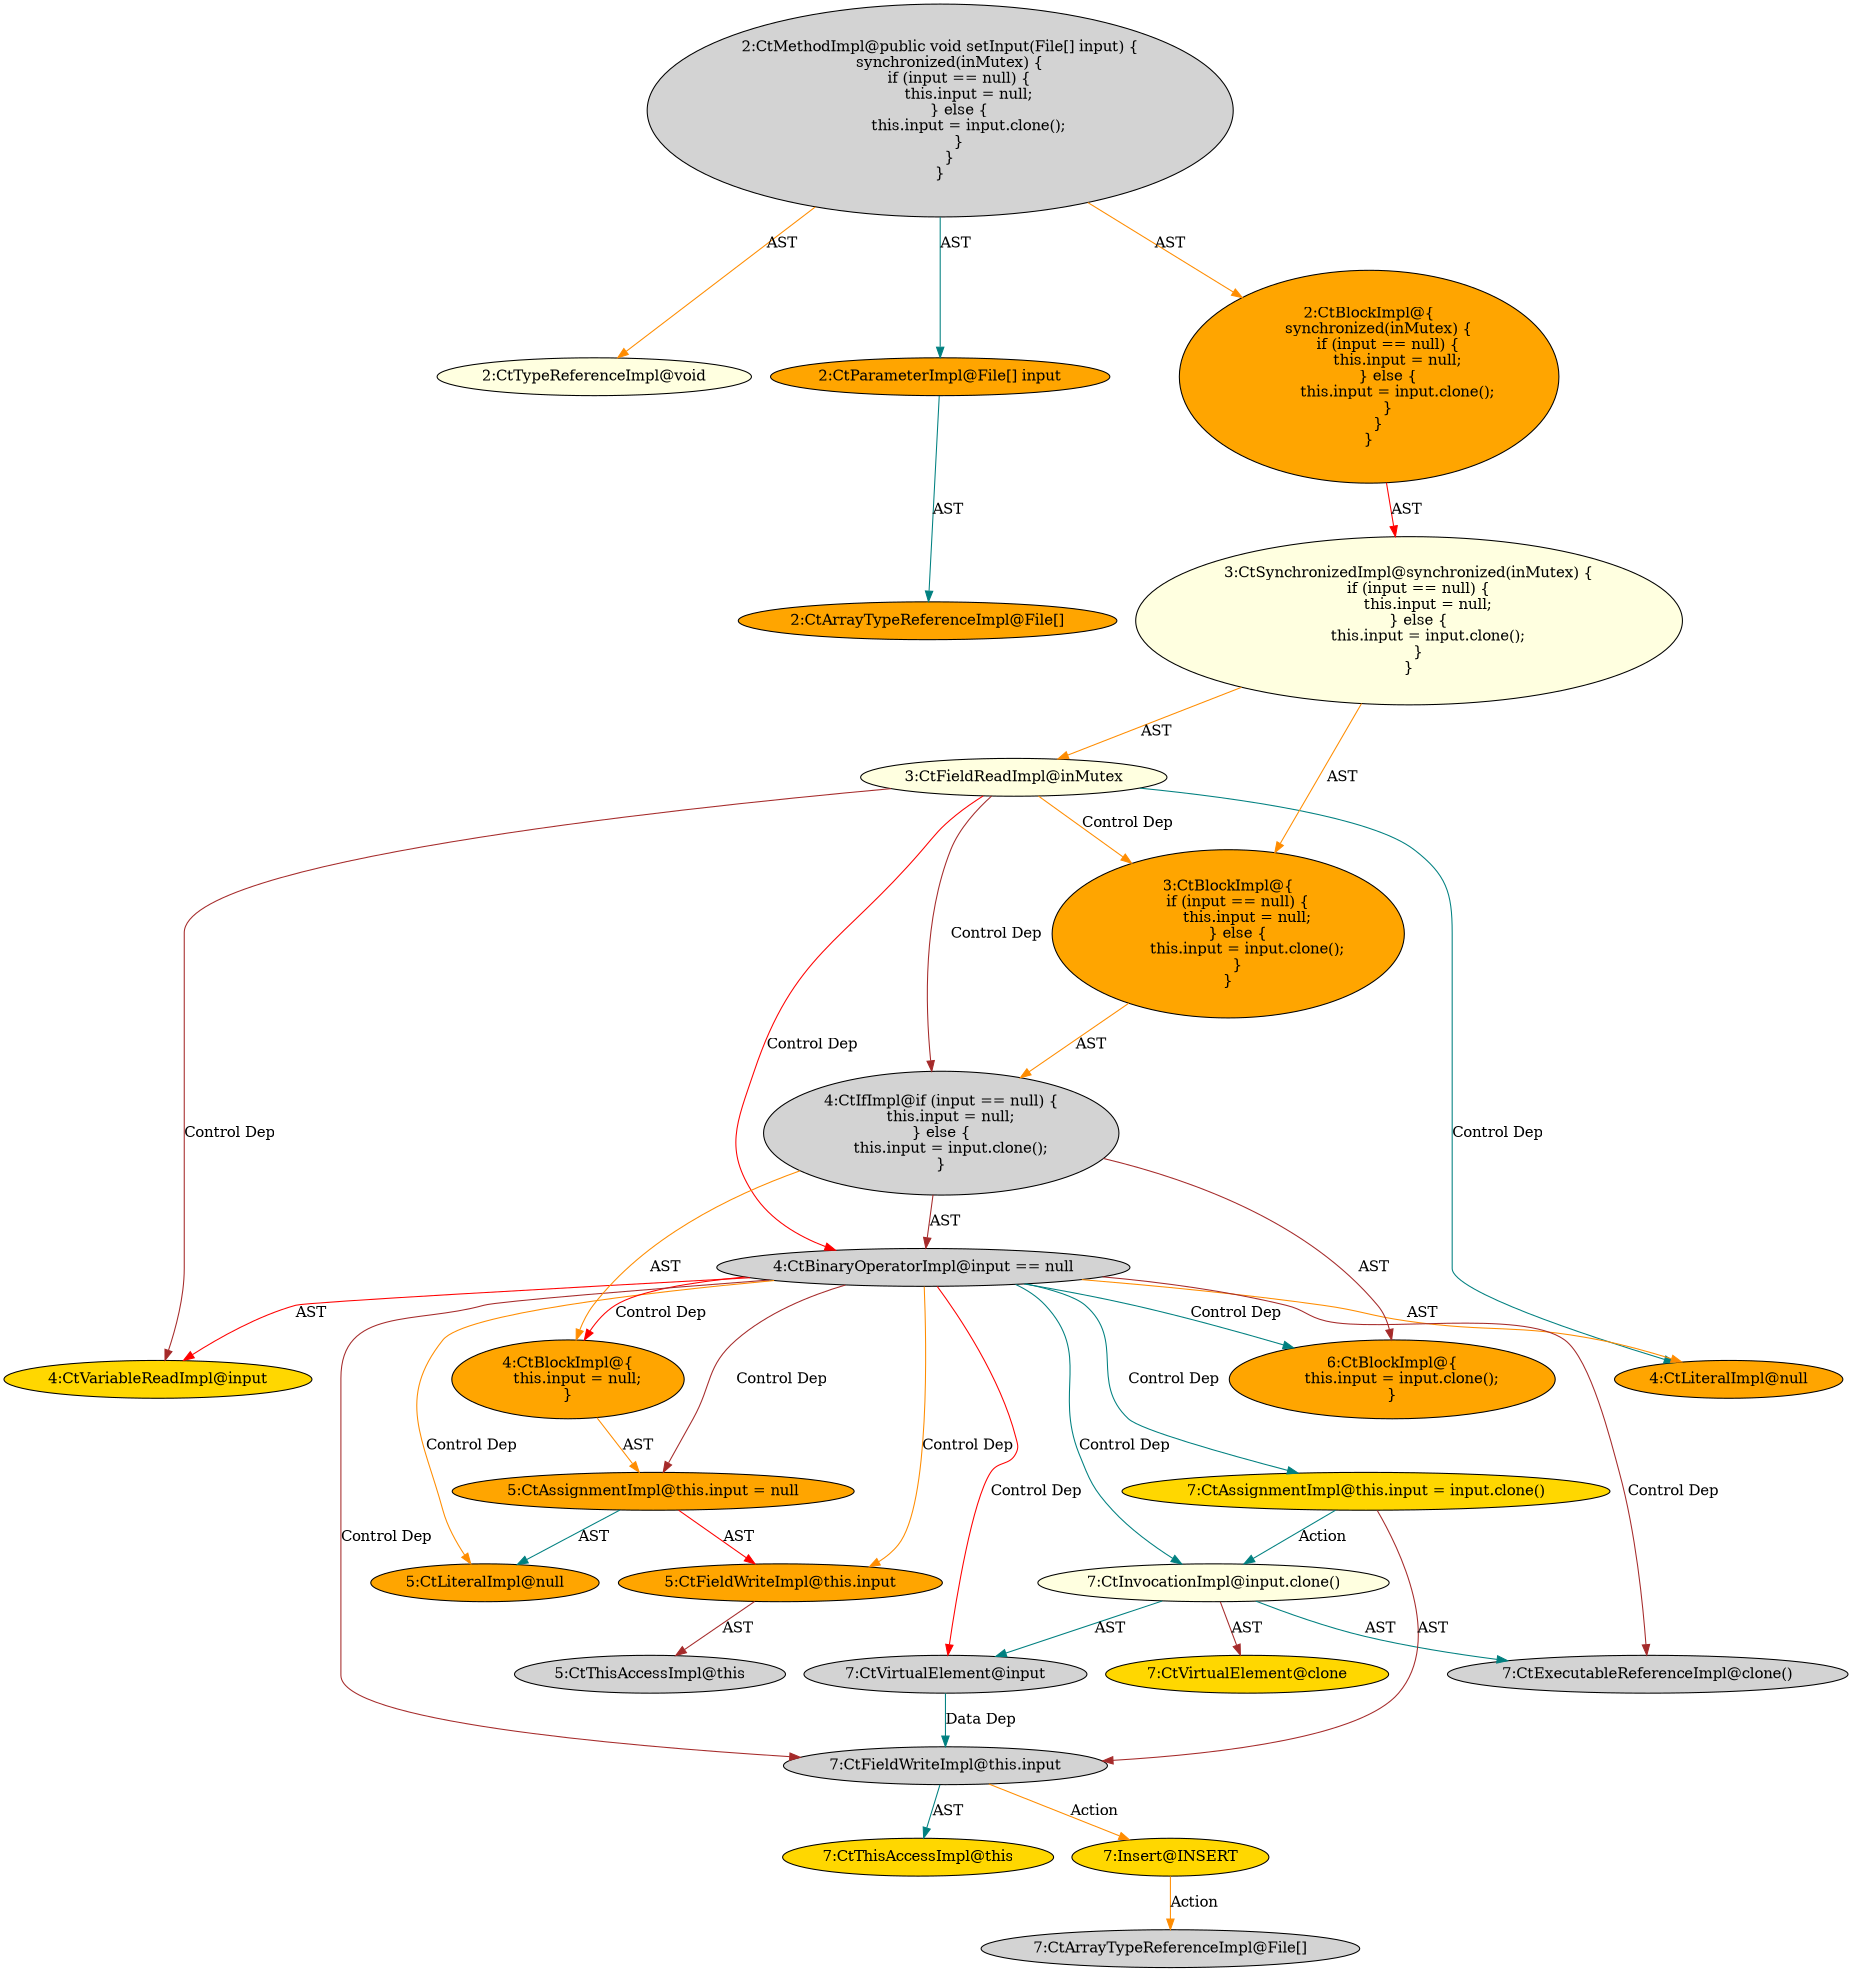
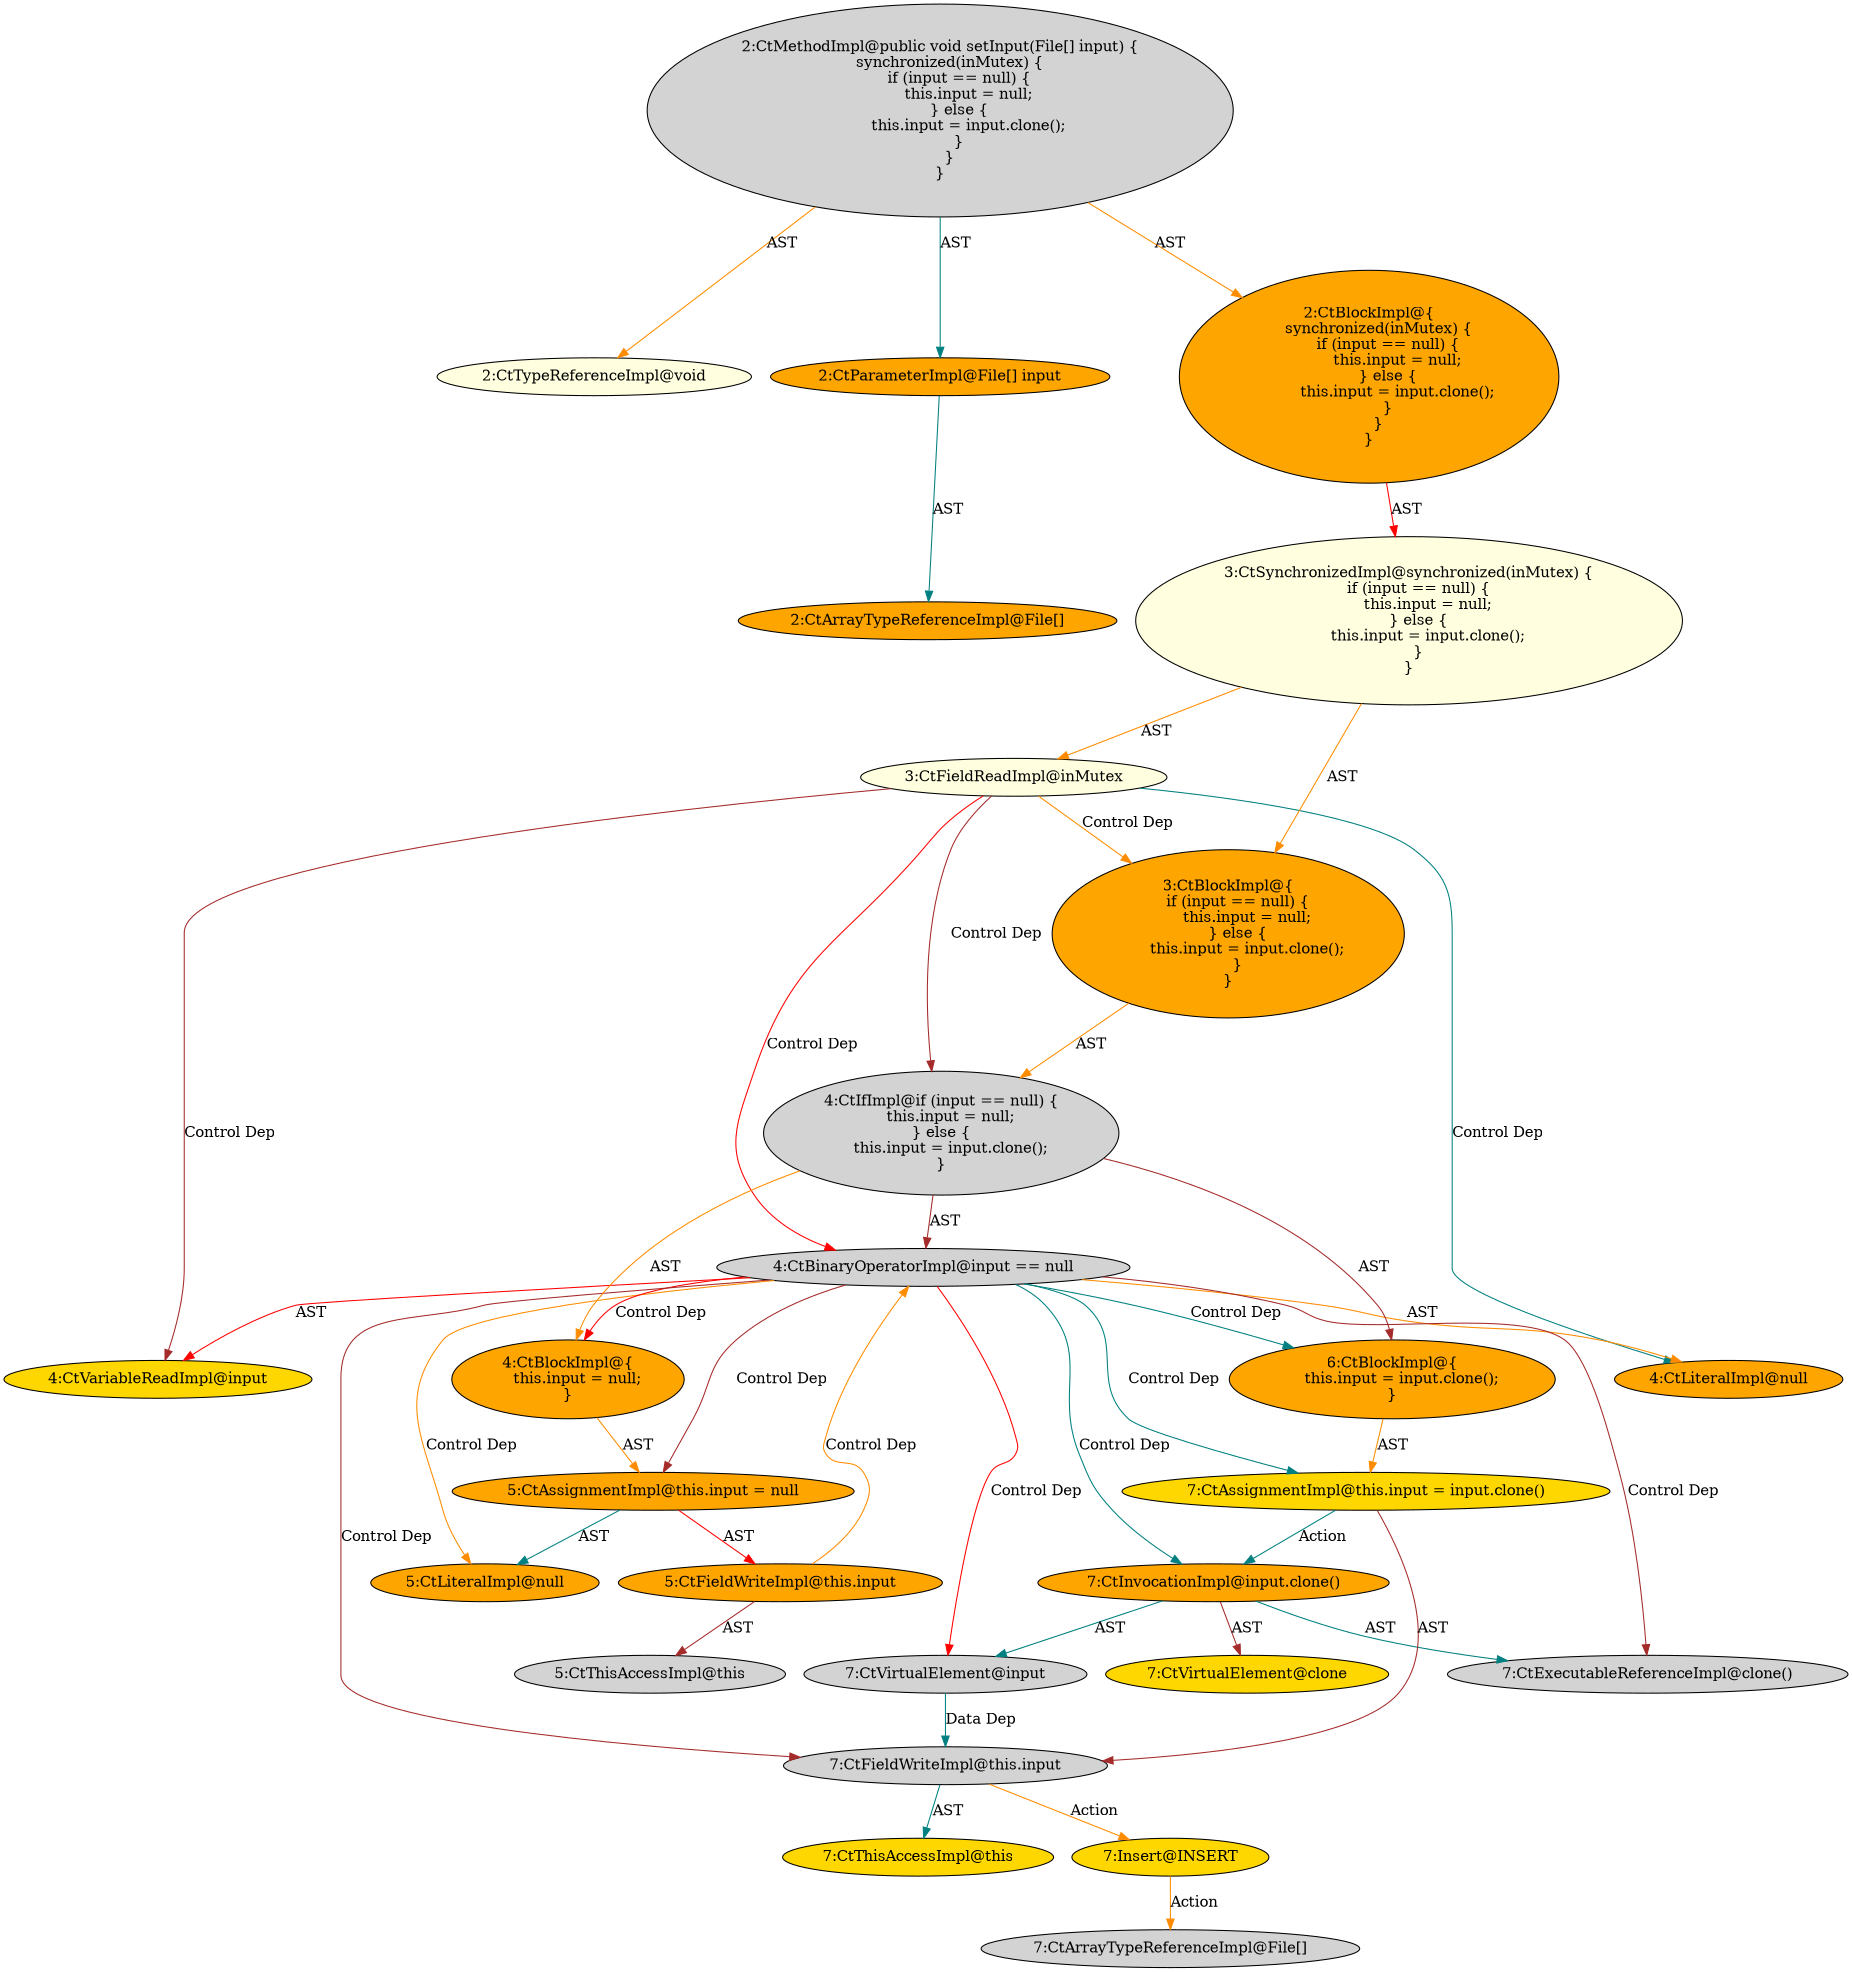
edge "4:CtBinaryOperatorImpl@input == null" -> "5:CtFieldWriteImpl@this.input": reversed
edge "6:CtBlockImpl@{ this.input = input.clone(); }" -> "7:CtAssignmentImpl@this.input = input.clone()": added, label "AST"
node "7:CtInvocationImpl@input.clone()": fillcolor lightyellow -> orange
